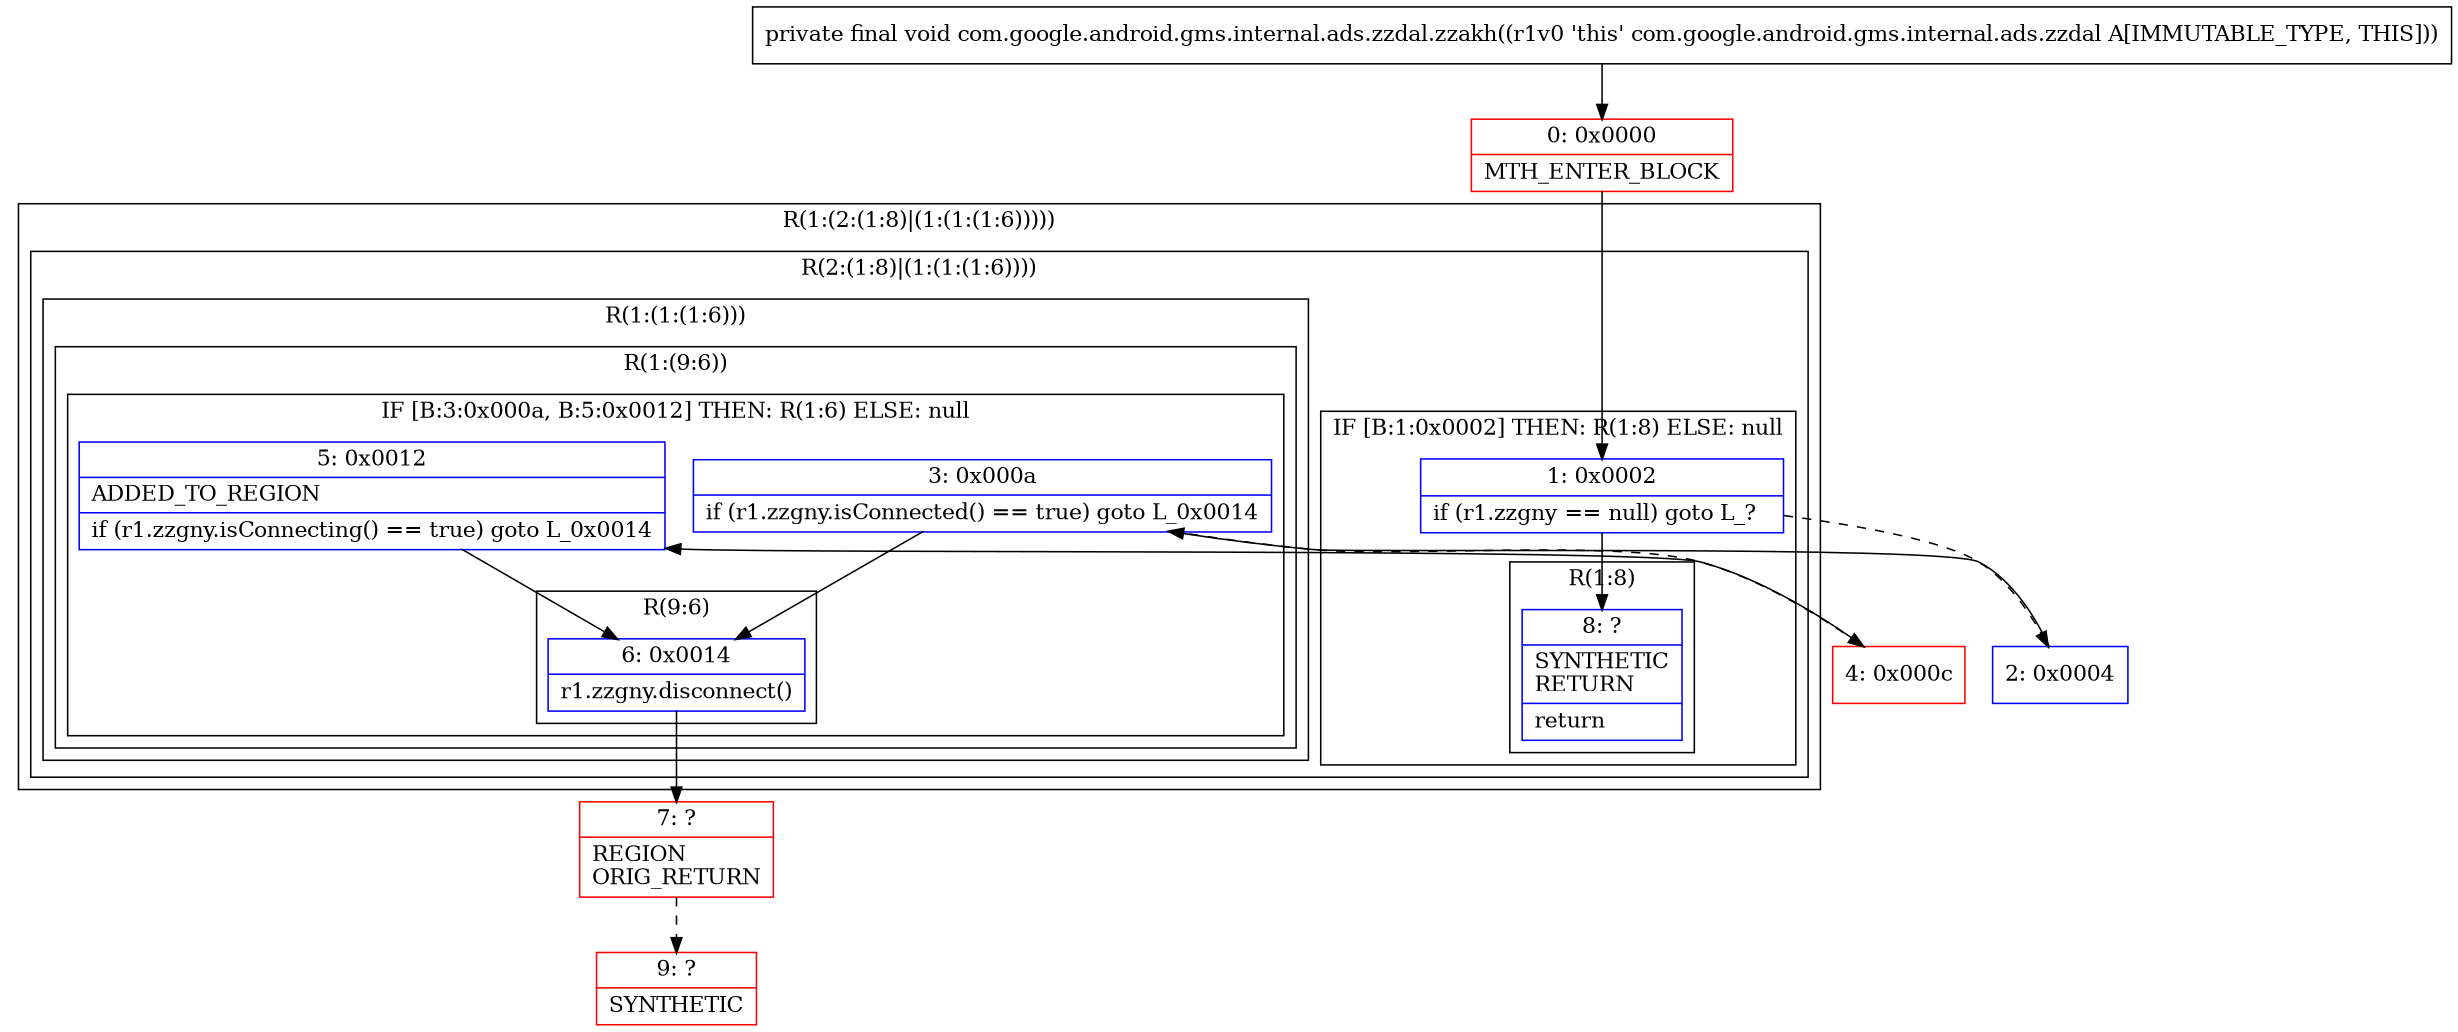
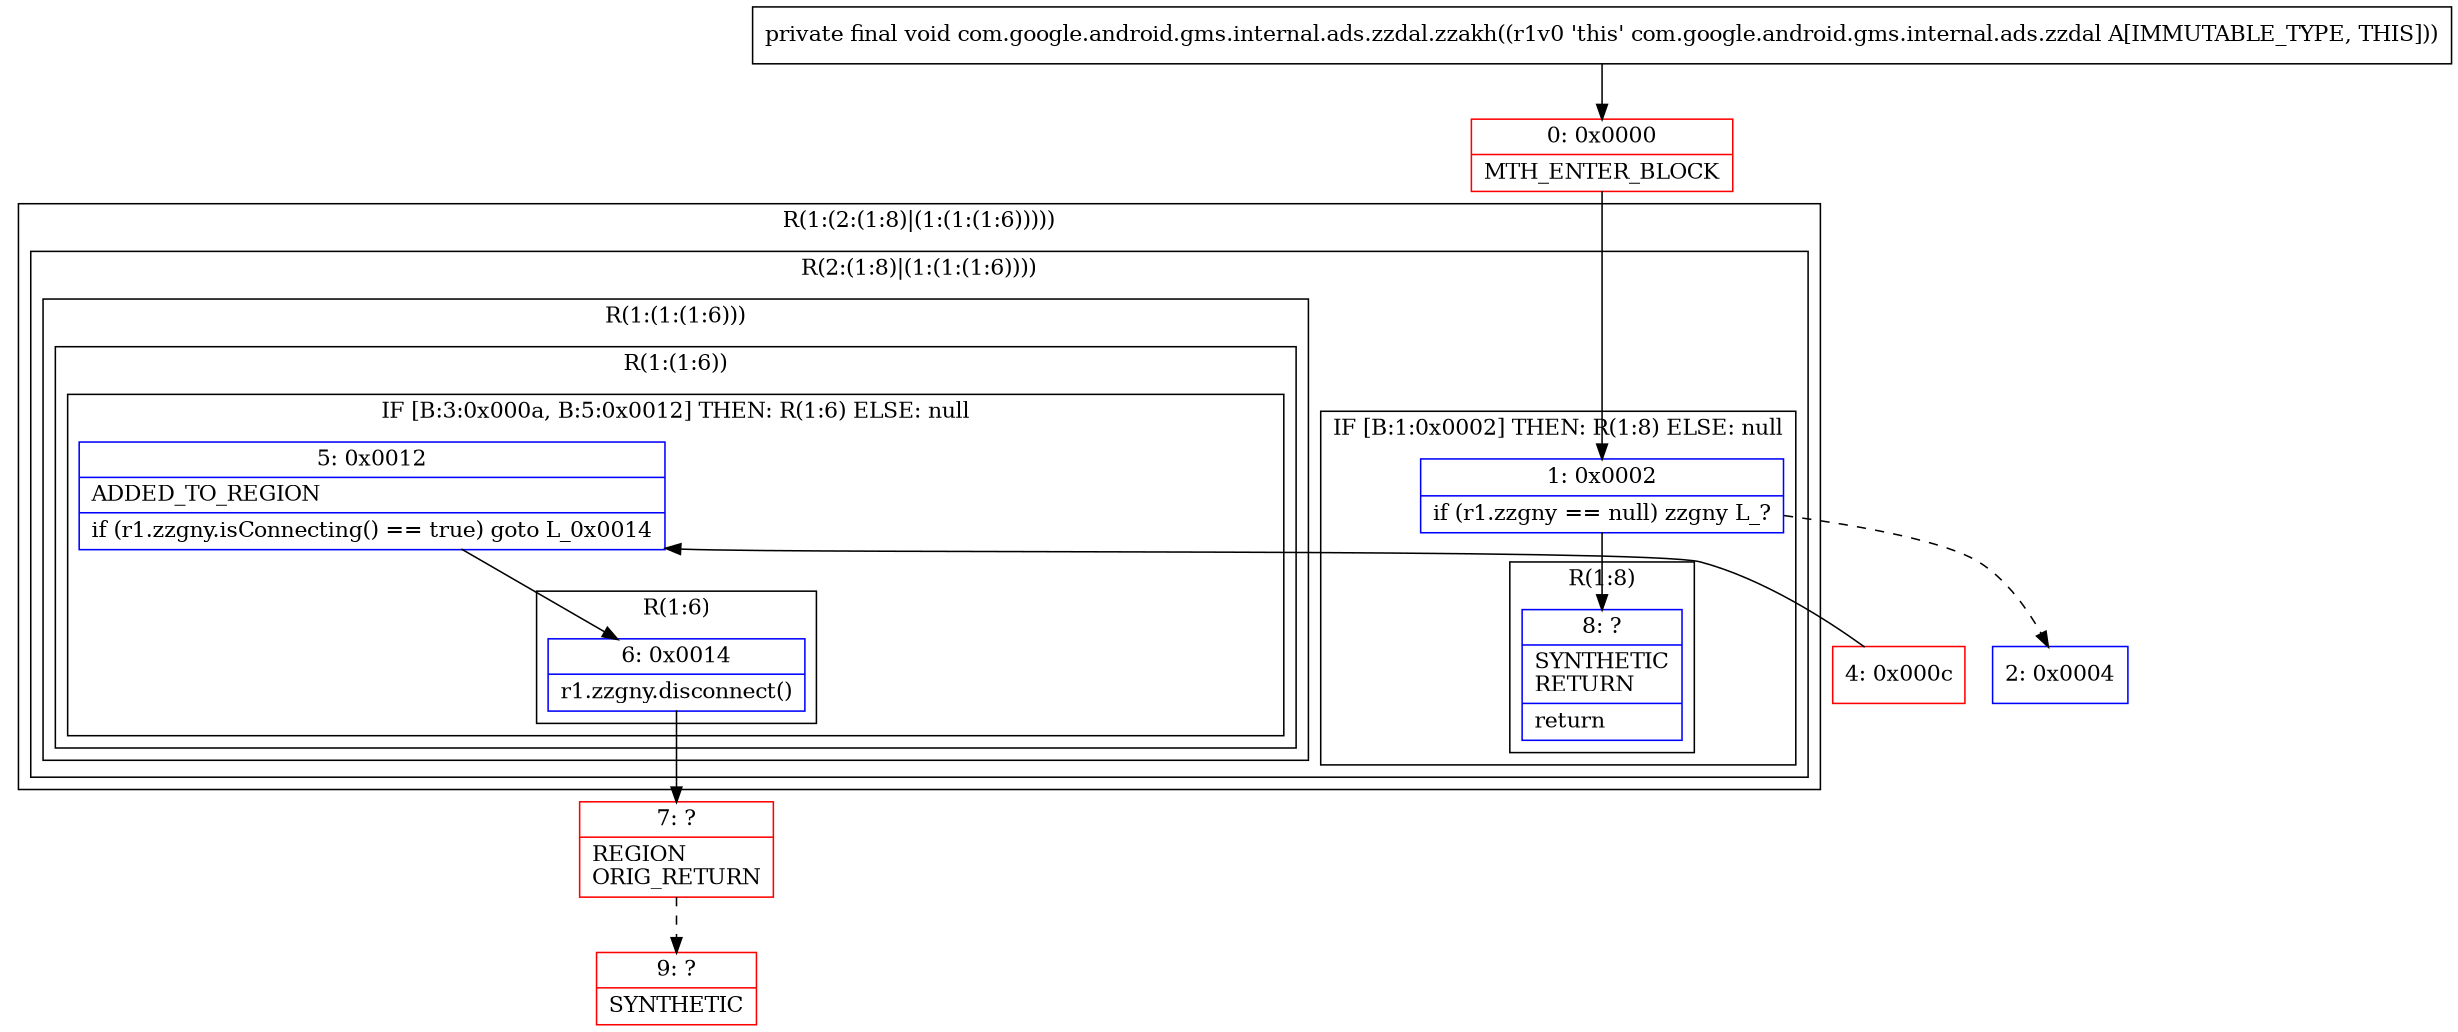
cluster "R(1:(9:6))": label "R(1:(9:6))" -> "R(1:(1:6))"
node "3: 0x000a": removed
node "1: 0x0002": text "if (r1.zzgny == null) goto L_?" -> "if (r1.zzgny == null) zzgny L_?"
cluster "R(9:6)": label "R(9:6)" -> "R(1:6)"
